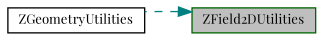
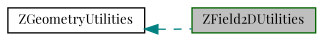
edge "ZGeometryUtilities" -> "ZField2DUtilities": reversed
